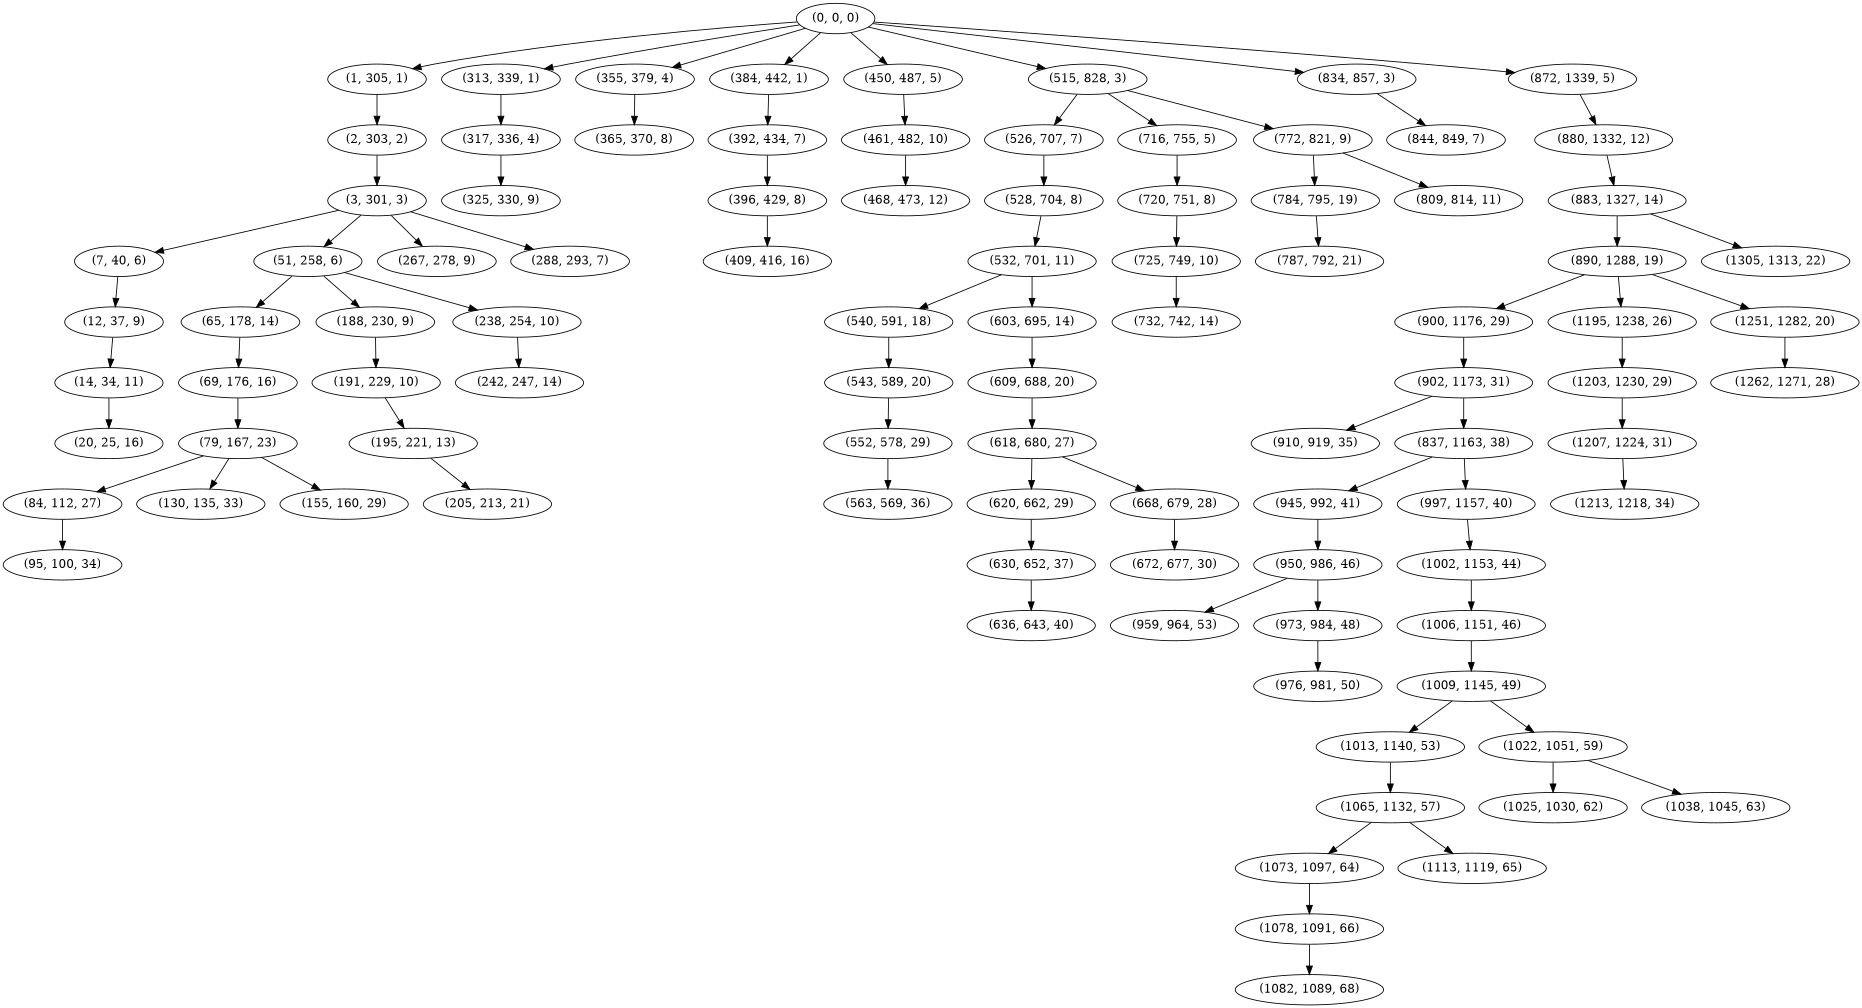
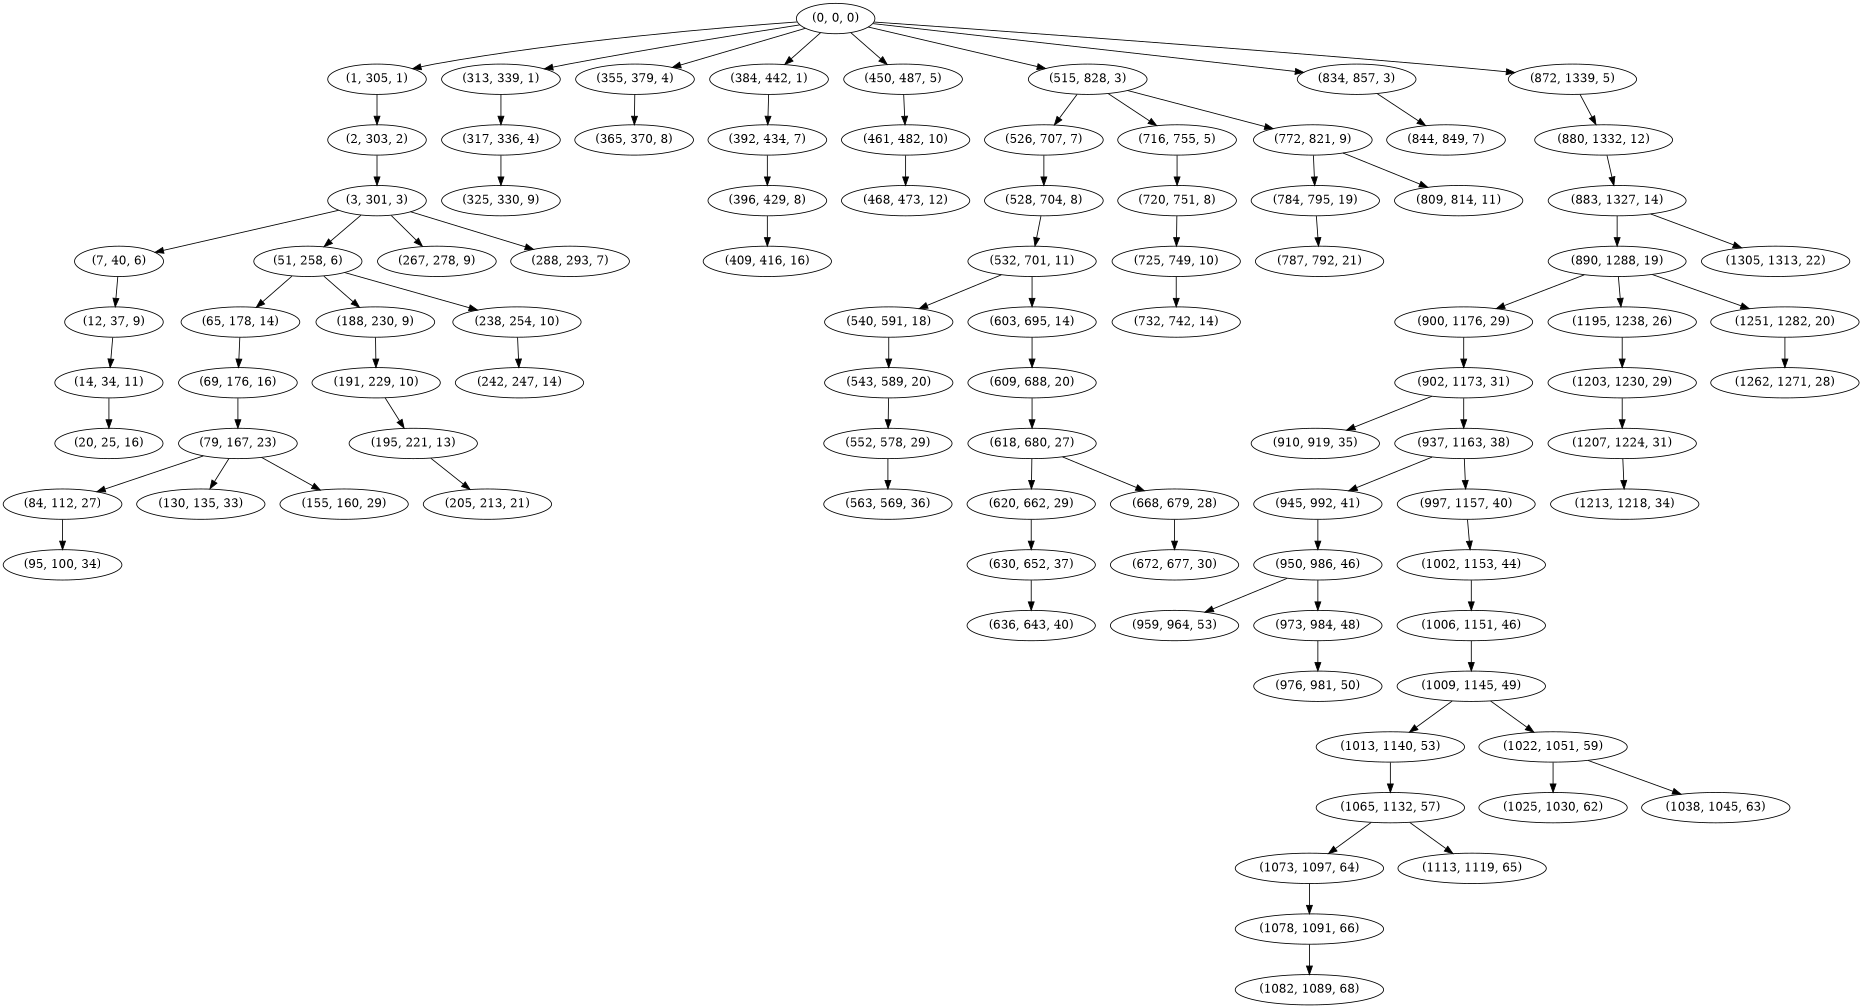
node "(837, 1163, 38)": label "(837, 1163, 38)" -> "(937, 1163, 38)"
